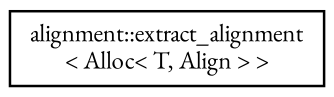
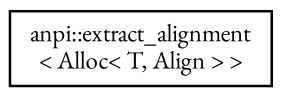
node "alignment::extract_alignment < Alloc< T, Align > >": label "alignment::extract_alignment < Alloc< T, Align > >" -> "anpi::extract_alignment < Alloc< T, Align > >"
